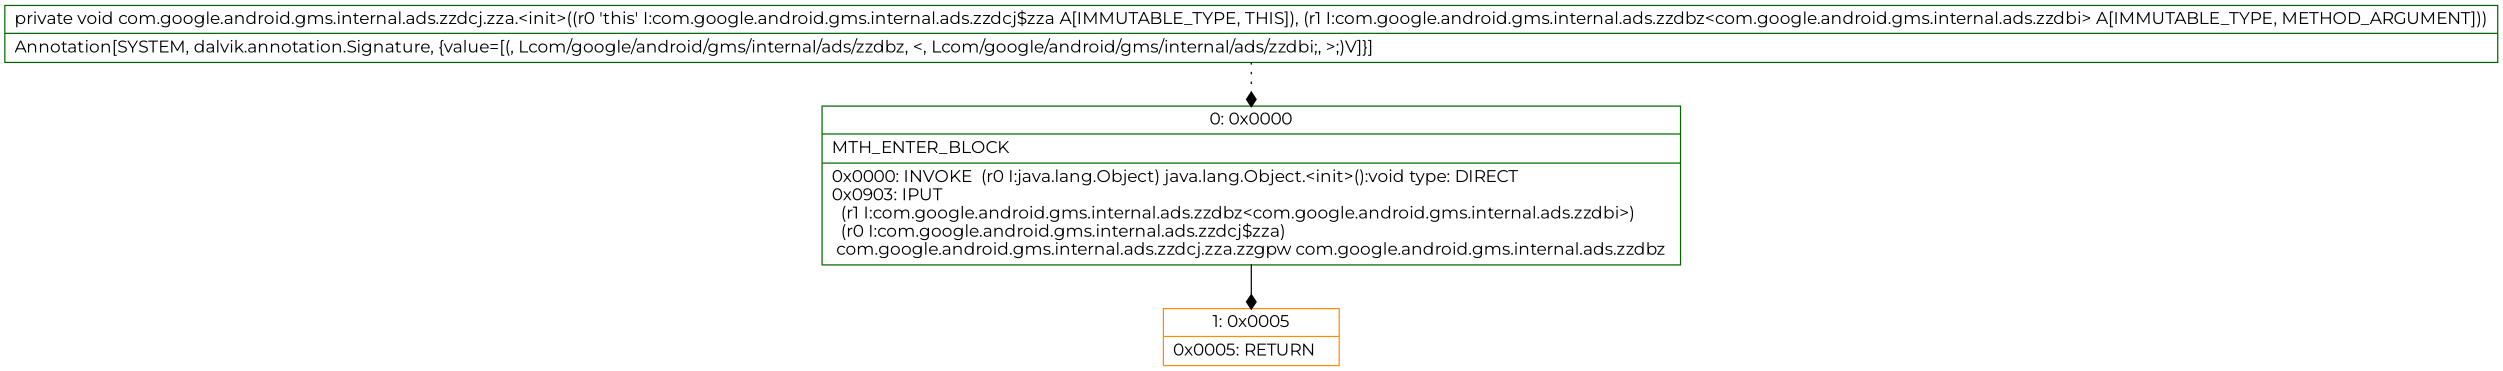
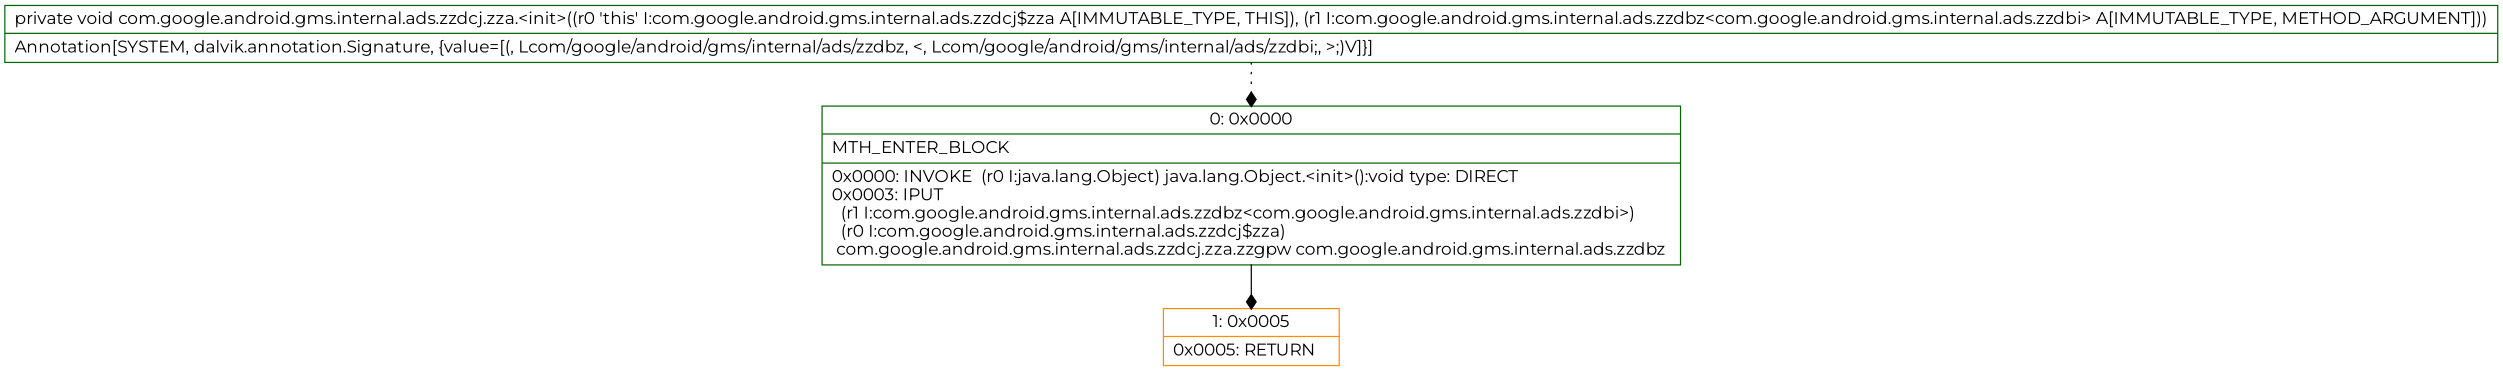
node "0: 0x0000": text "0x0903: IPUT" -> "0x0003: IPUT"
